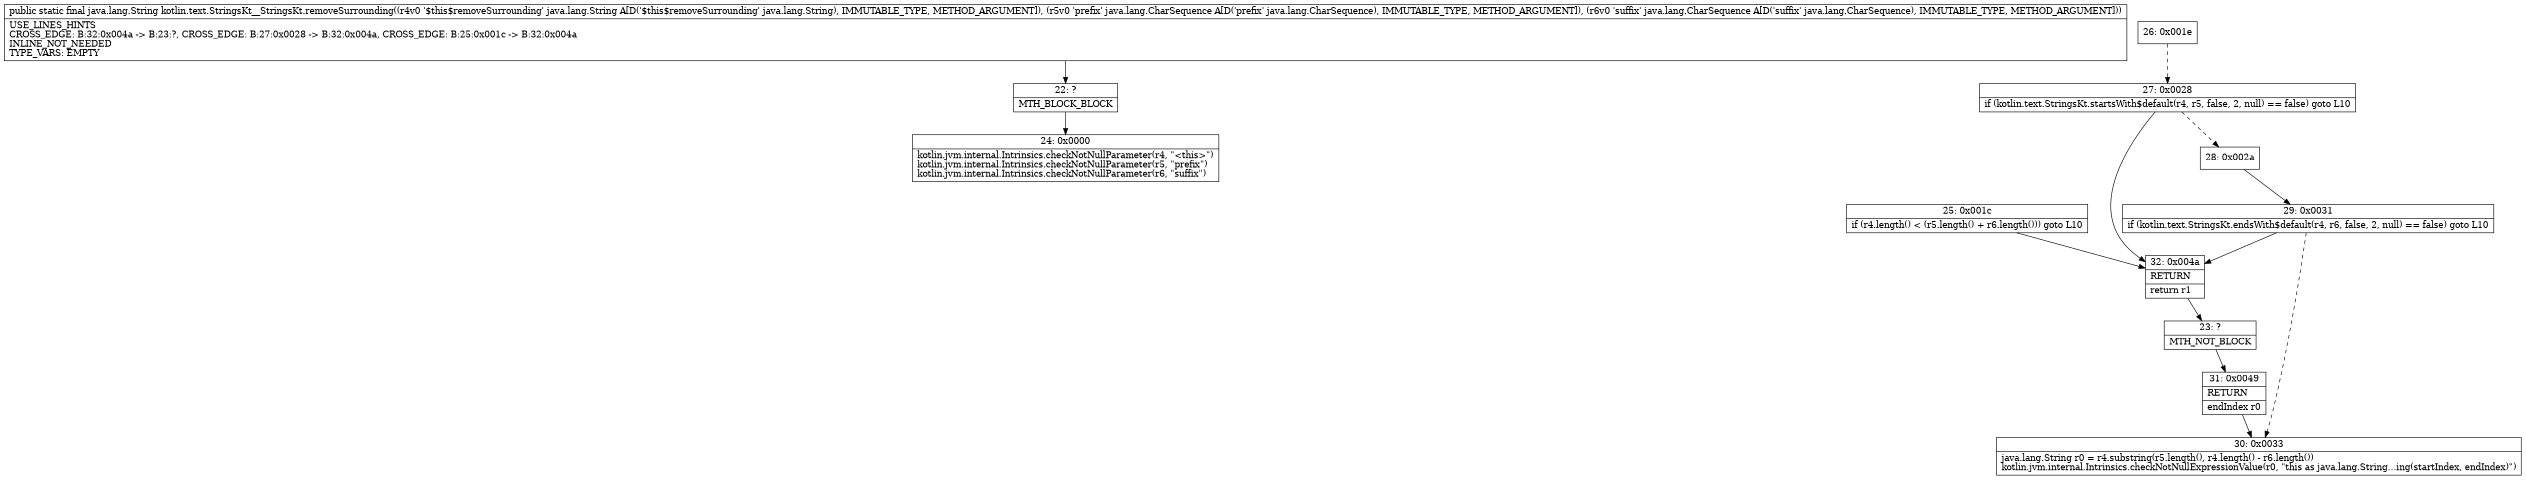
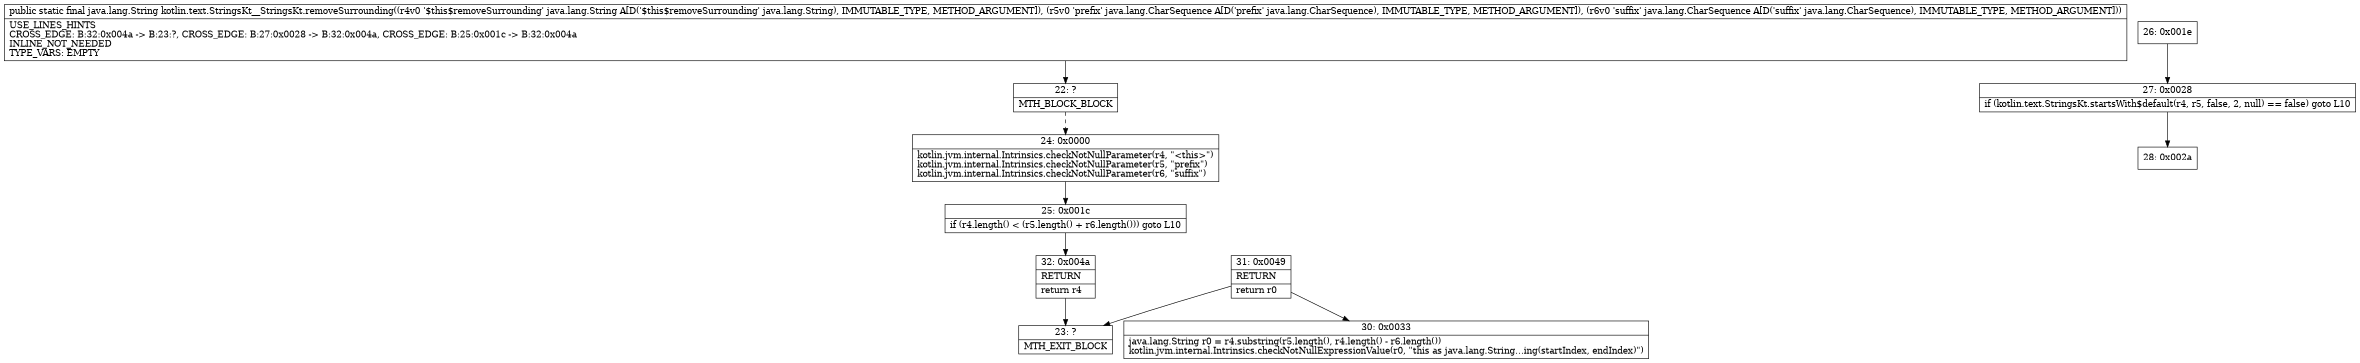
edge "26: 0x001e" -> "27: 0x0028": style dashed -> solid
edge "22: ?" -> "24: 0x0000": style solid -> dashed
edge "27: 0x0028" -> "28: 0x002a": style dashed -> solid
edge "27: 0x0028" -> "32: 0x004a": removed
edge "24: 0x0000" -> "25: 0x001c": added
node "29: 0x0031": removed
node "32: 0x004a": text "return r1" -> "return r4"
node "23: ?": text "MTH_NOT_BLOCK" -> "MTH_EXIT_BLOCK"
edge "23: ?" -> "31: 0x0049": reversed
node "31: 0x0049": text "endIndex r0" -> "return r0"
